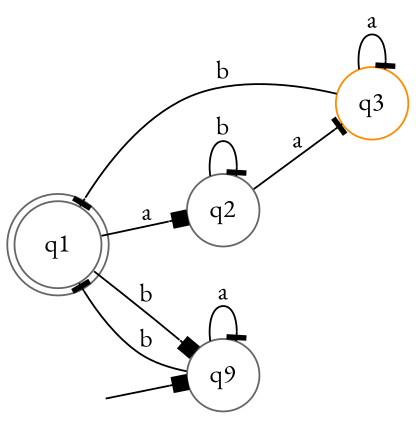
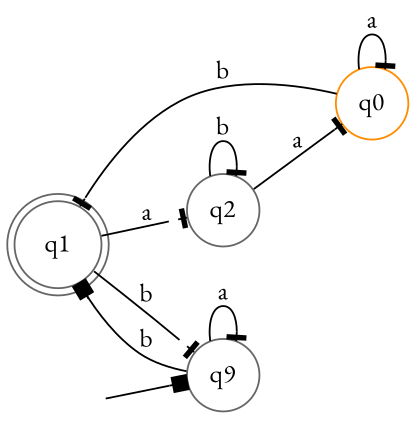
node "q3": label "q3" -> "q0"
edge "q1" -> "q2": arrowhead box -> tee
edge "q1" -> "q9": arrowhead box -> tee
edge "q9" -> "q1": arrowhead tee -> box
